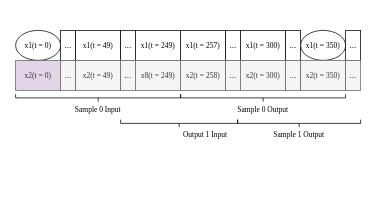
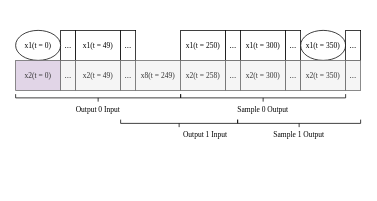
node "x1(t = 249)": removed
node "x1(t = 257)": label "x1(t = 257)" -> "x1(t = 250)"
node "Sample 0 Input": label "Sample 0 Input" -> "Output 0 Input"
